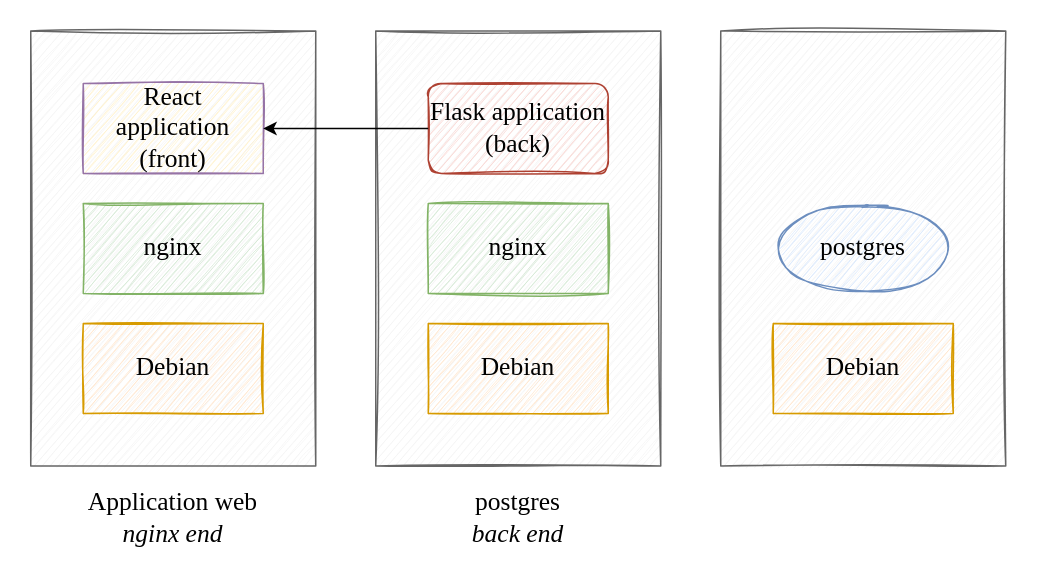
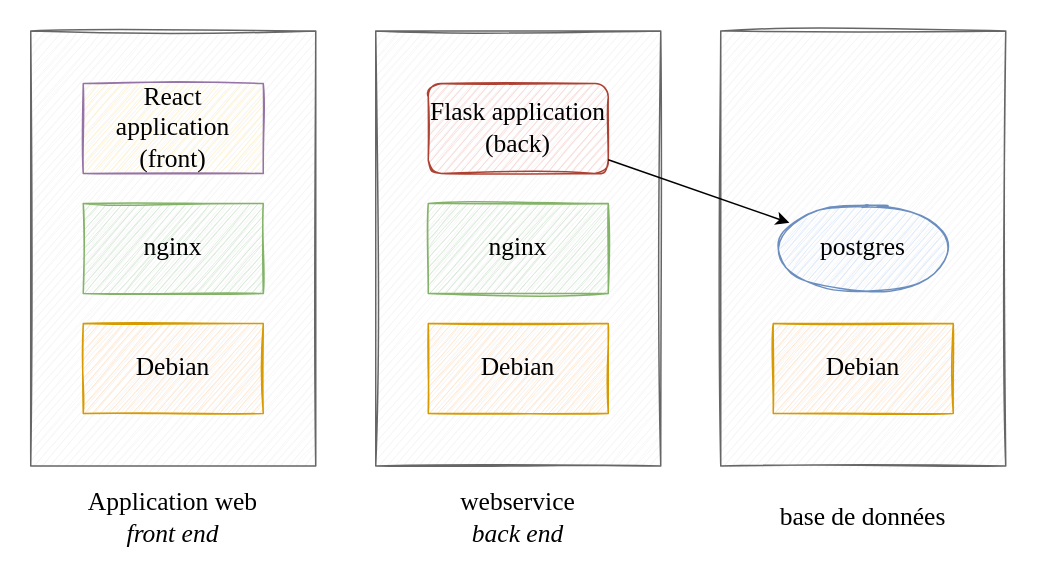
edge "Flask application(back)" -> "React application(front)": now "Flask application(back)" -> "postgres"
node "Application webnginx end": label "Application webnginx end" -> "Application webfront end"
node "postgresback end": label "postgresback end" -> "webserviceback end"
node "base de données": added
